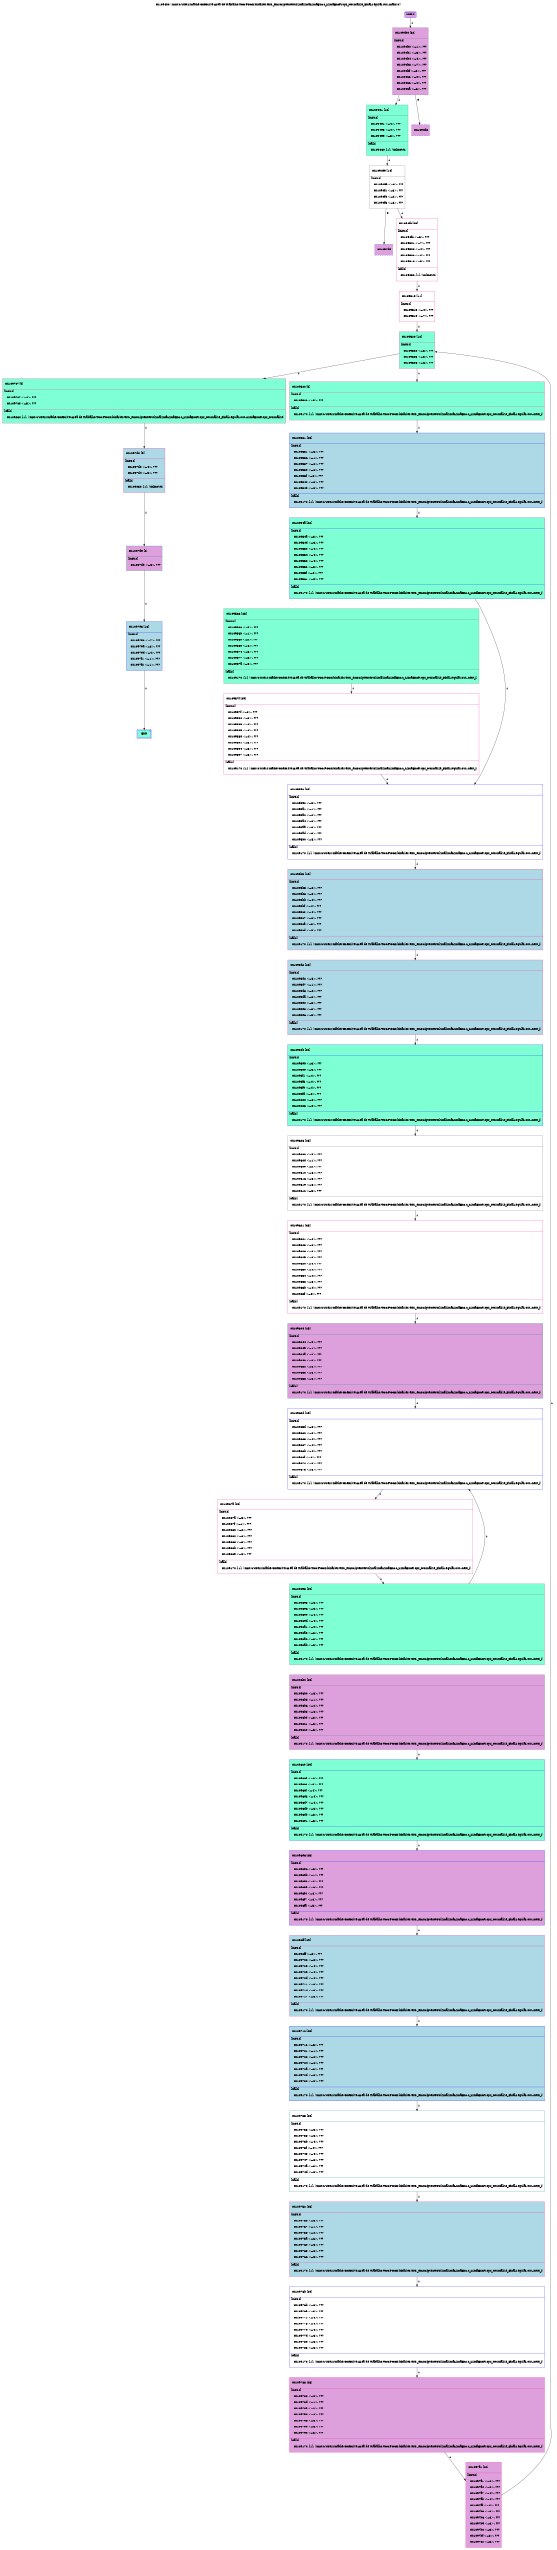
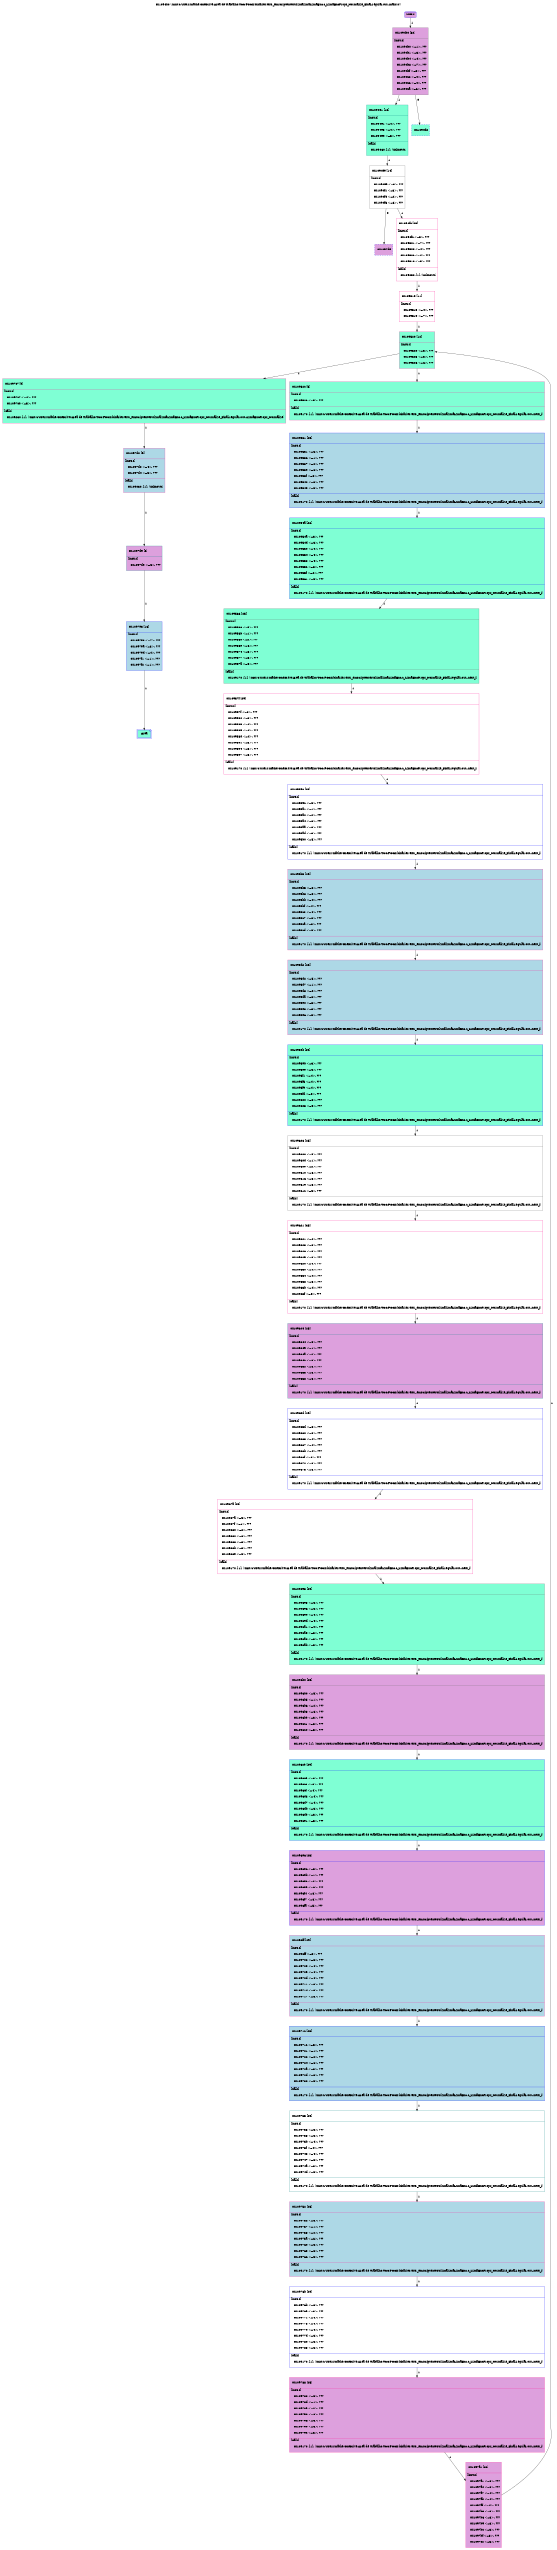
node "0x1094d0": fillcolor plum -> aquamarine
edge "0x10954a [28]" -> "0x10959c [25]": now "0x10954a [28]" -> "0x109566 [25]"
node "Exit": label "Exit" -> "Área"
edge "0x109693 [29]" -> "0x10965d [29]": now "0x109693 [29]" -> "0x1096b0 [25]"
